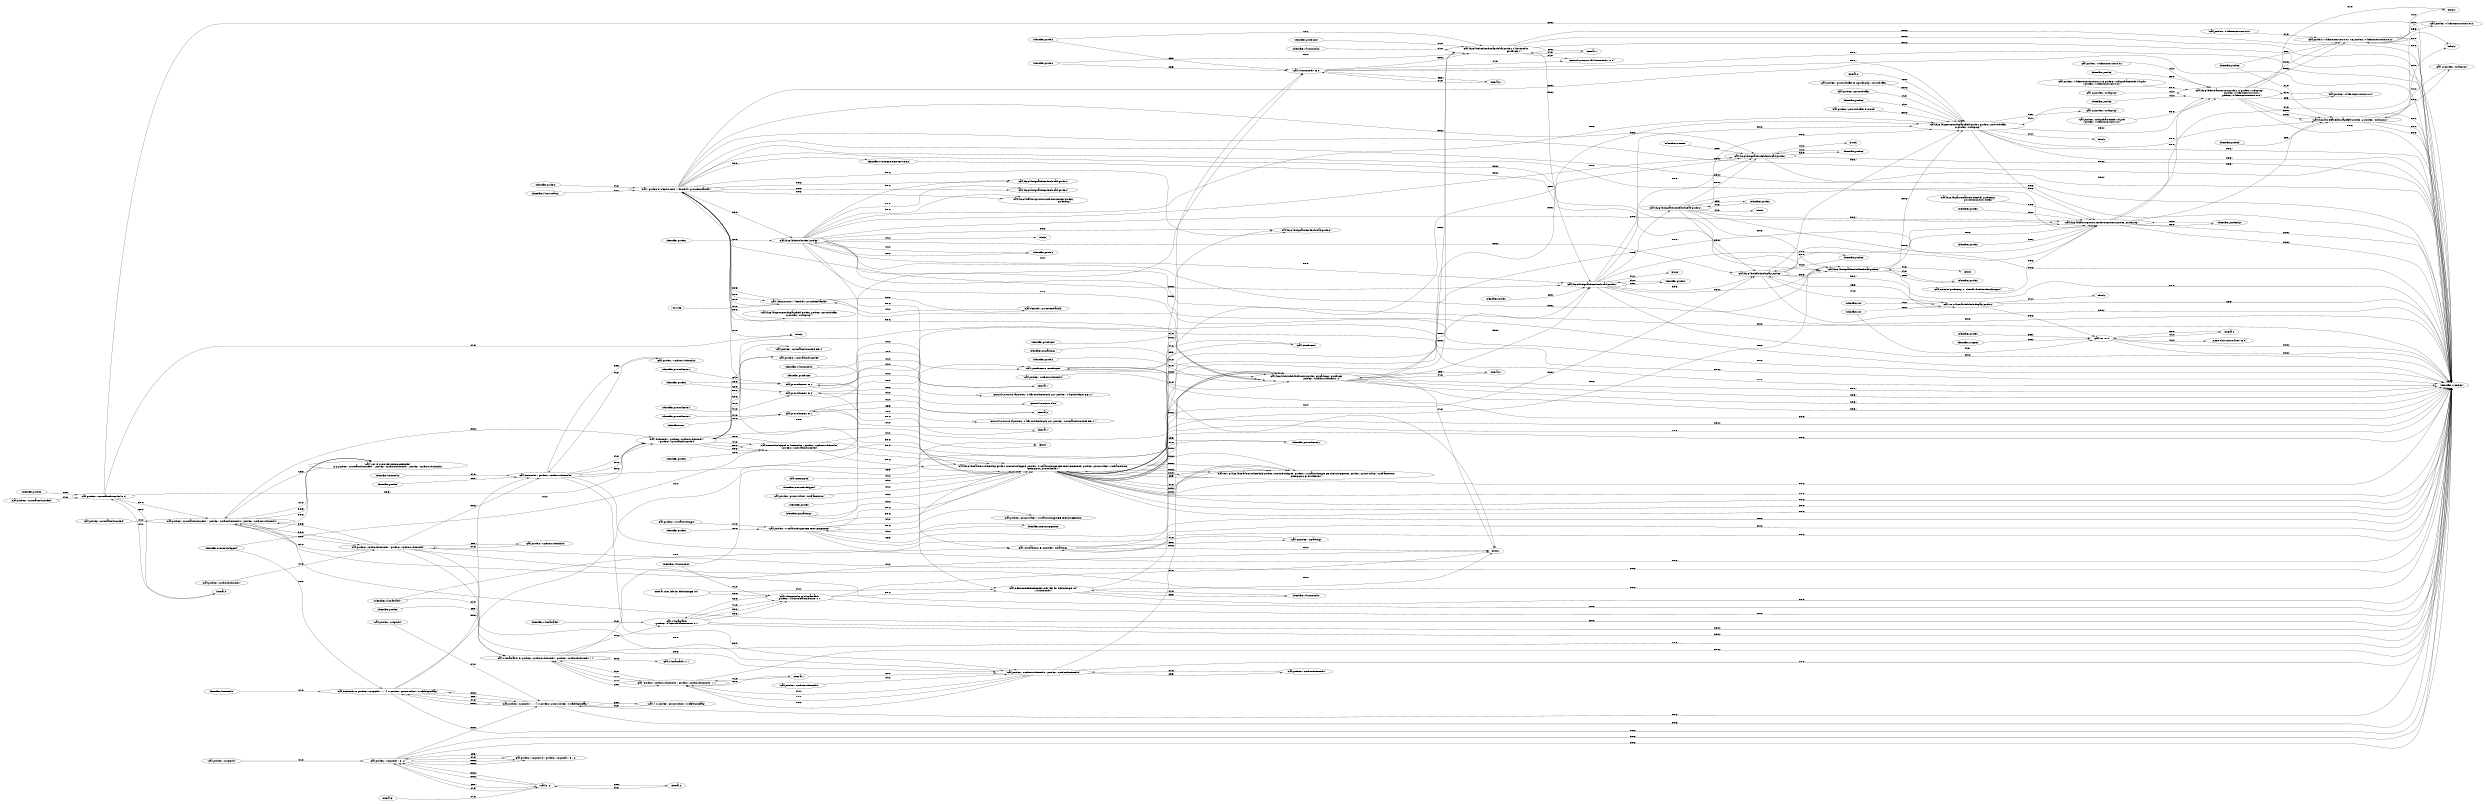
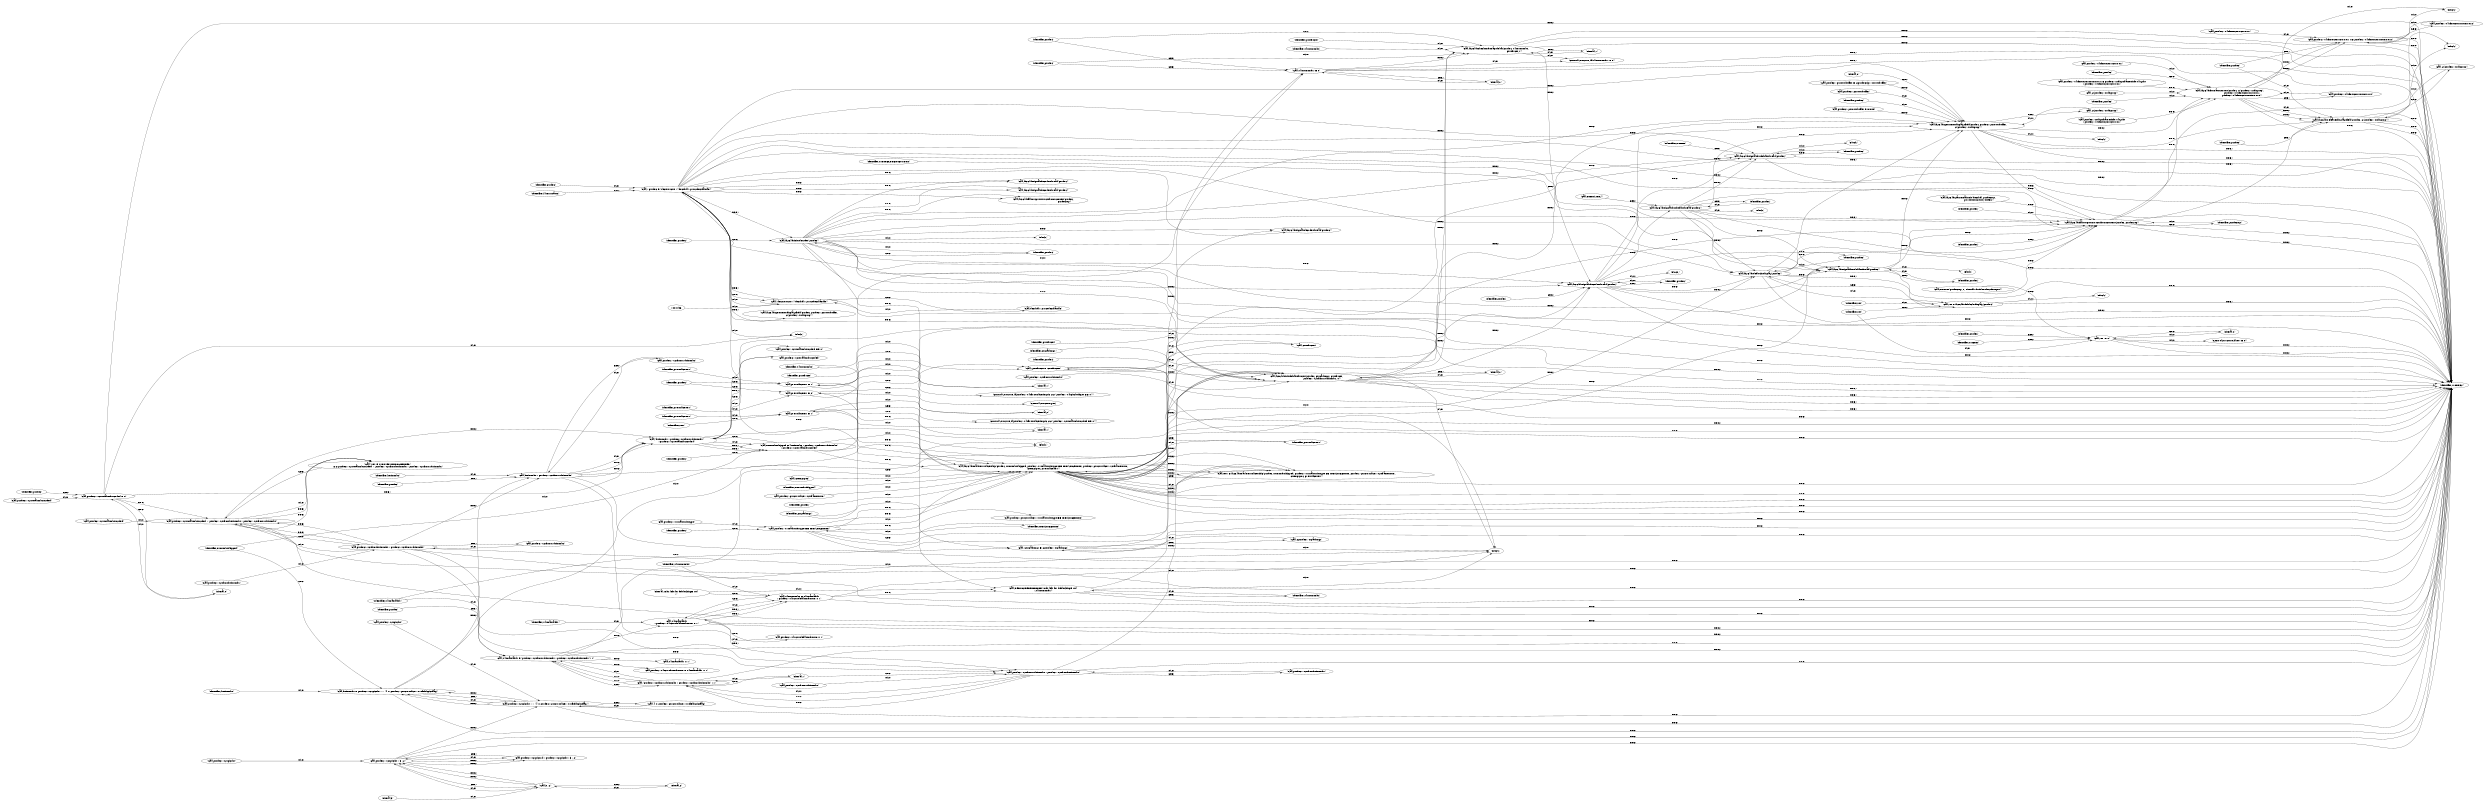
edge "(Call,* ps_dec = (dec_struct_t *)(dec_hdl->pv_codec_handle))" -> "(Identifier,IVD_DECODE_MEM_OUT)": now "(Call,* ps_dec = (dec_struct_t *)(dec_hdl->pv_codec_handle))" -> "(Call,ih264d_deblock_display(ps_dec))"
node "(Call,DATA_SYNC())": added
edge "(Call,ret = ih264d_deblock_display(ps_dec))" -> "(Identifier,WORD32)": label "CFG: " -> "DDG: "
edge "(Call,ret = ih264d_deblock_display(ps_dec))" -> "(Call,ret != 0)": now "(Call,memset(ps_dec_op, 0, sizeof(ivd_video_decode_op_t)))" -> "(Call,ret != 0)"
node "(ControlStructure,else)": label "(ControlStructure,else)" -> "(ControlStructure,poc)"
node "(Call,ps_dec->u4_cur_deblk_mb_num + 1)": added
node "(Call,ps_dec->u4_cur_bs_mb_num = u4_max_addr + 1)": added
